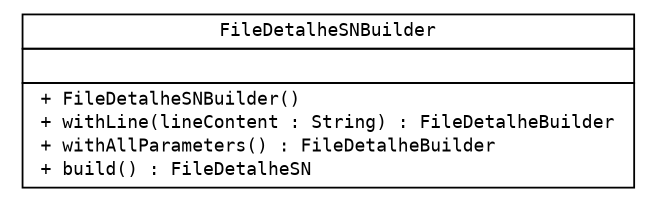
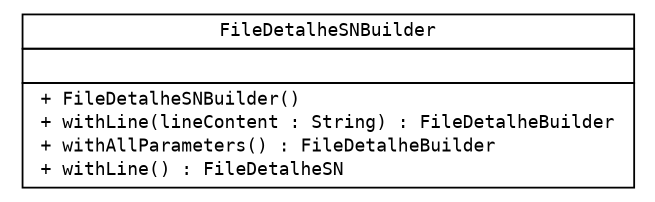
node "FileDetalheSNBuilder": text "+ build() : FileDetalheSN" -> "+ withLine() : FileDetalheSN"
